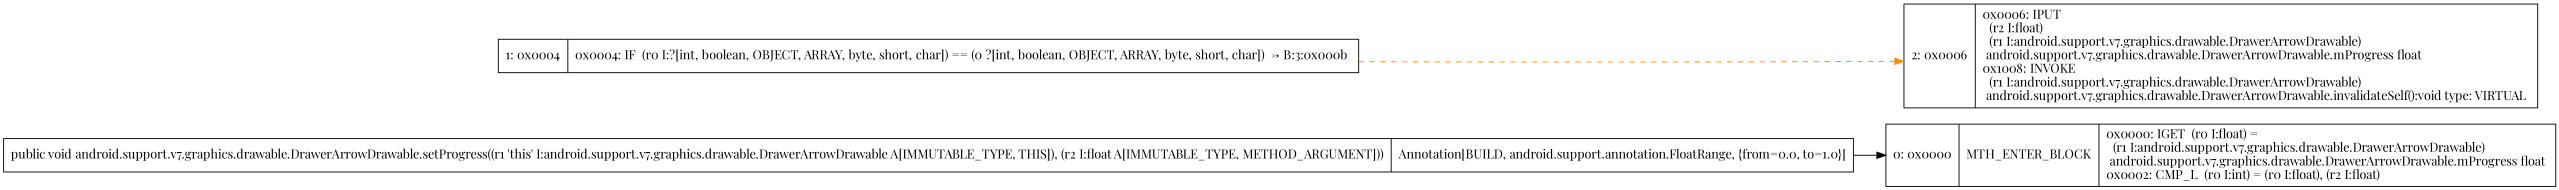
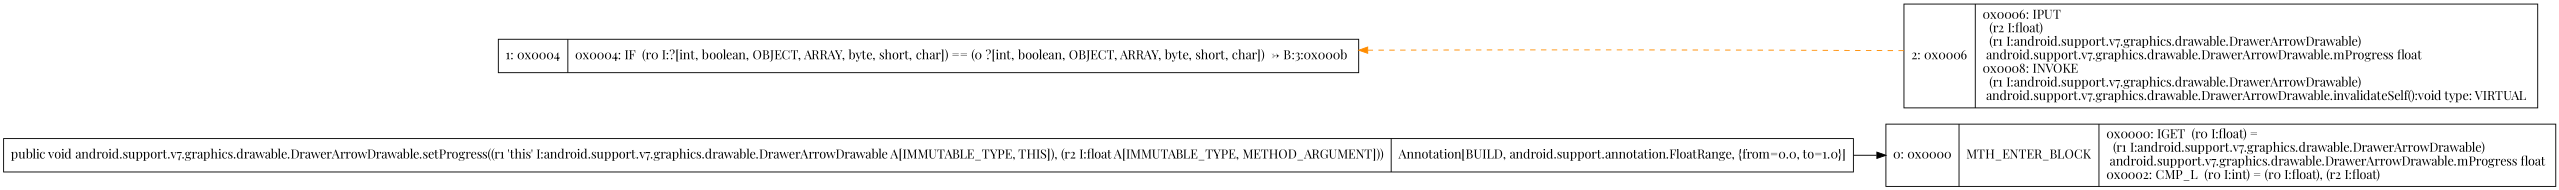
edge "1: 0x0004" -> "2: 0x0006": reversed
node "2: 0x0006": text "0x1008: INVOKE" -> "0x0008: INVOKE"
